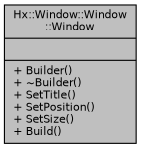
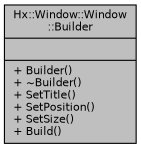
node "Hx::Window::Window": text "::Window" -> "::Builder"
